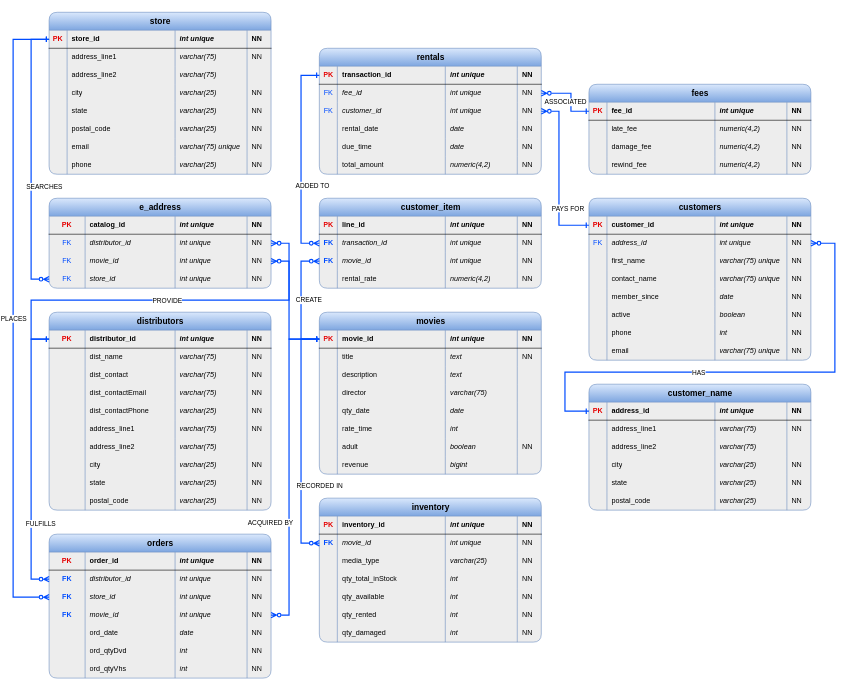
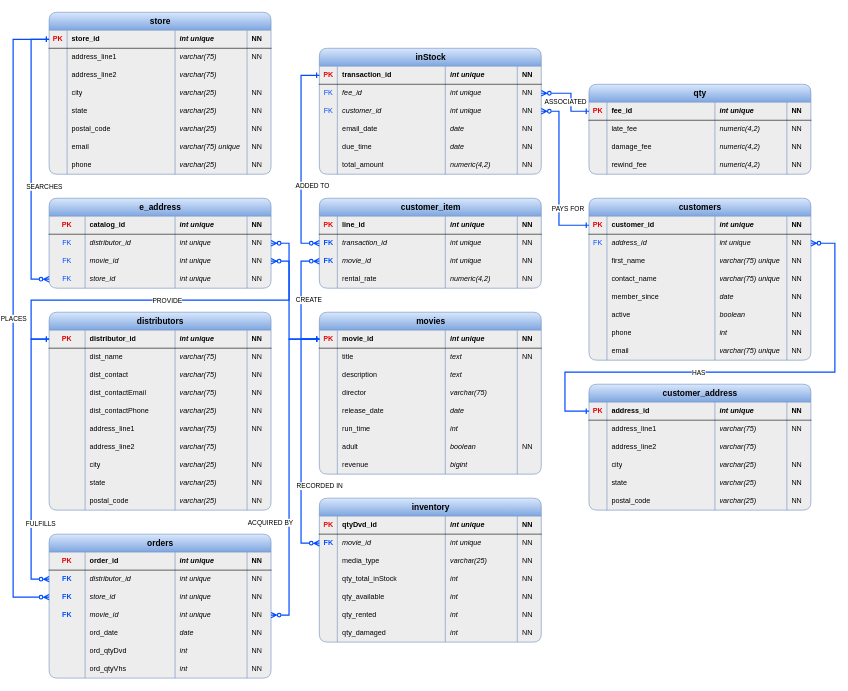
node "rentals": label "rentals" -> "inStock"
node "fees": label "fees" -> "qty"
node "rental_date": label "rental_date" -> "email_date"
node "customer_name": label "customer_name" -> "customer_address"
node "qty_date": label "qty_date" -> "release_date"
node "rate_time": label "rate_time" -> "run_time"
node "inventory_id": label "inventory_id" -> "qtyDvd_id"
